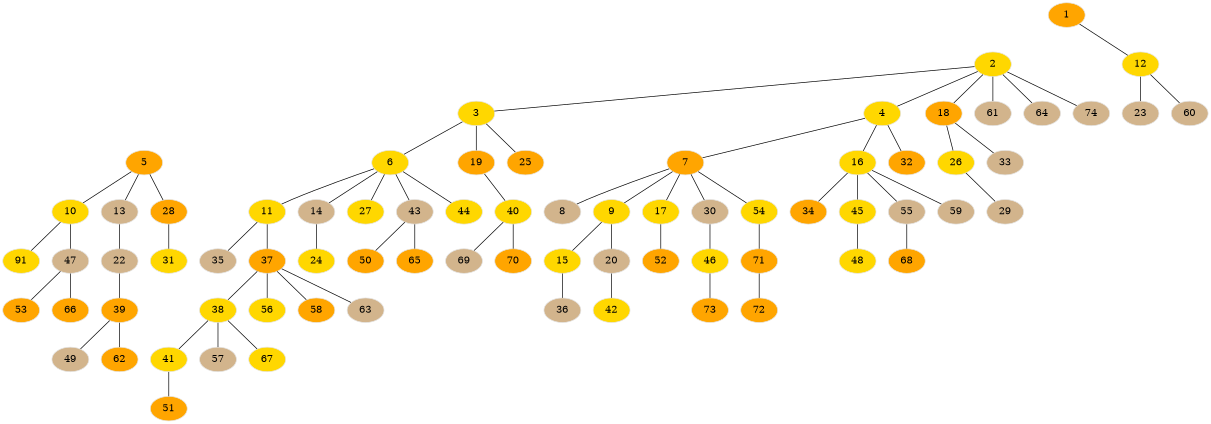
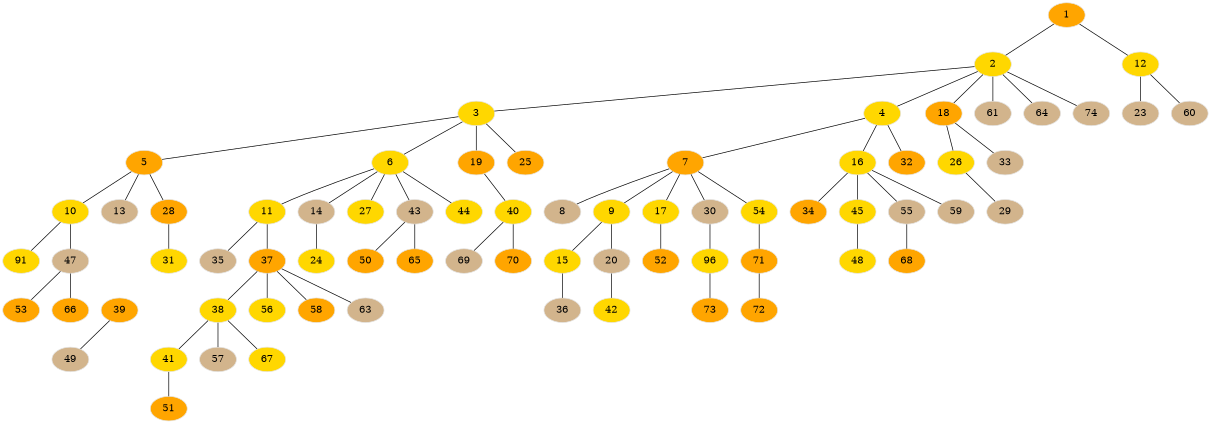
edge "1" -- "2": added
edge "3" -- "5": added
node "22": removed
node "46": label "46" -> "96"
node "62": removed
